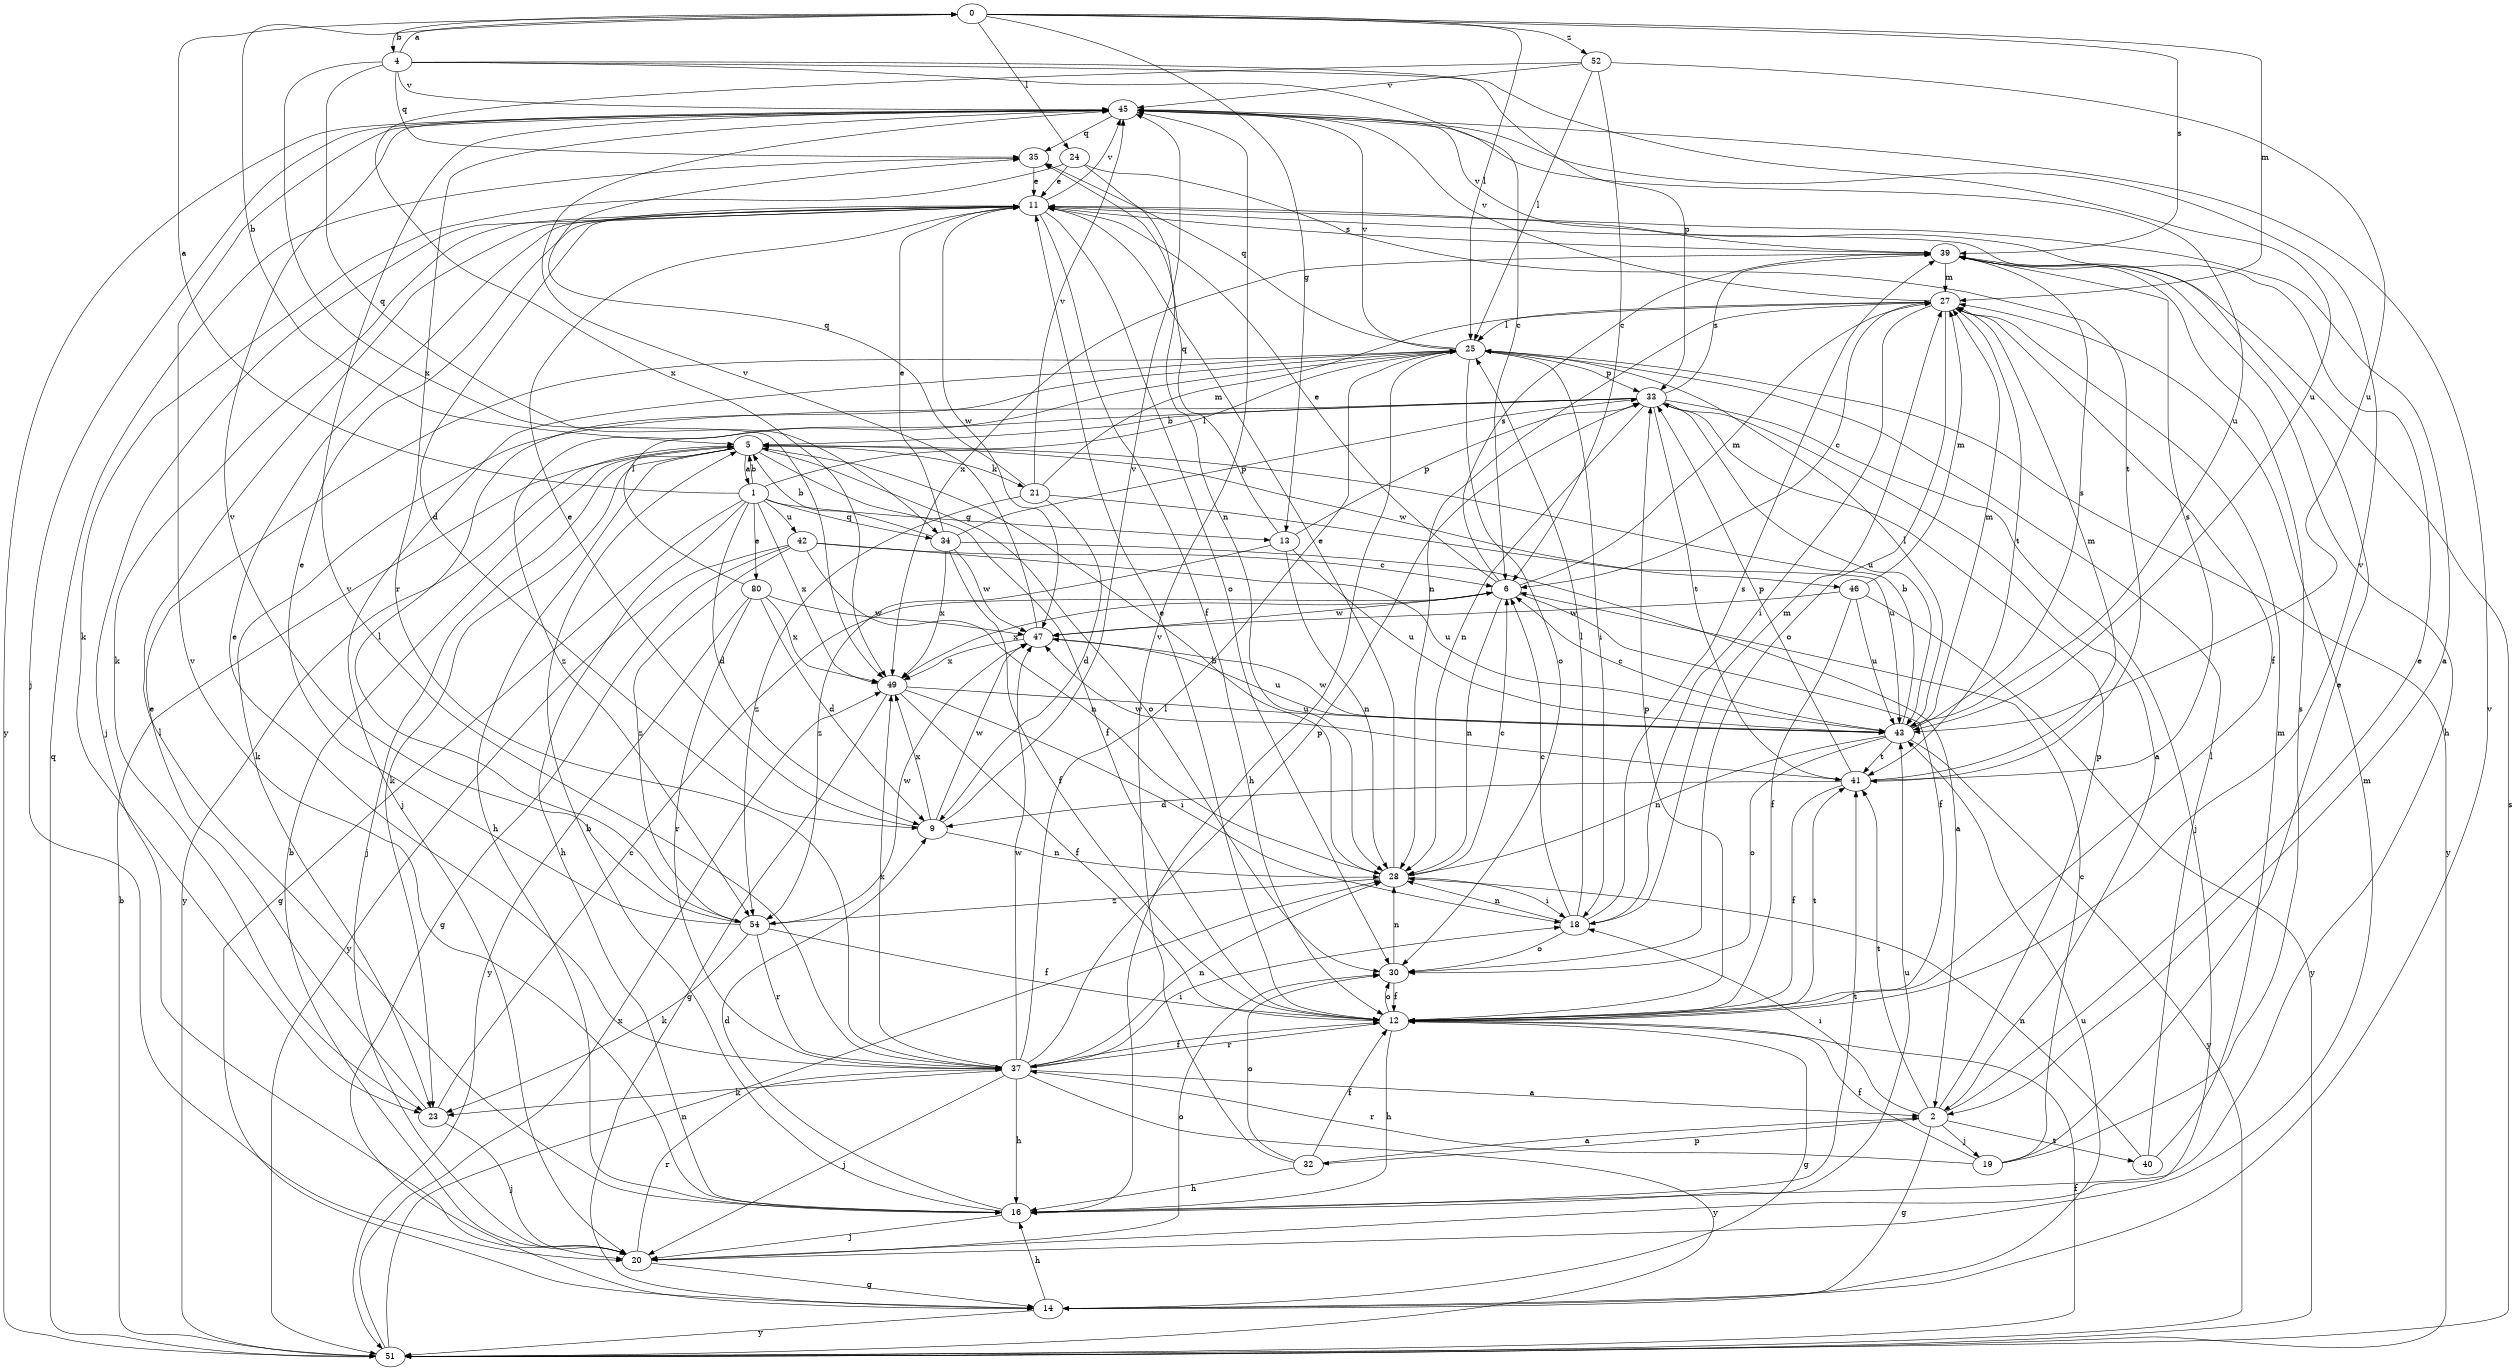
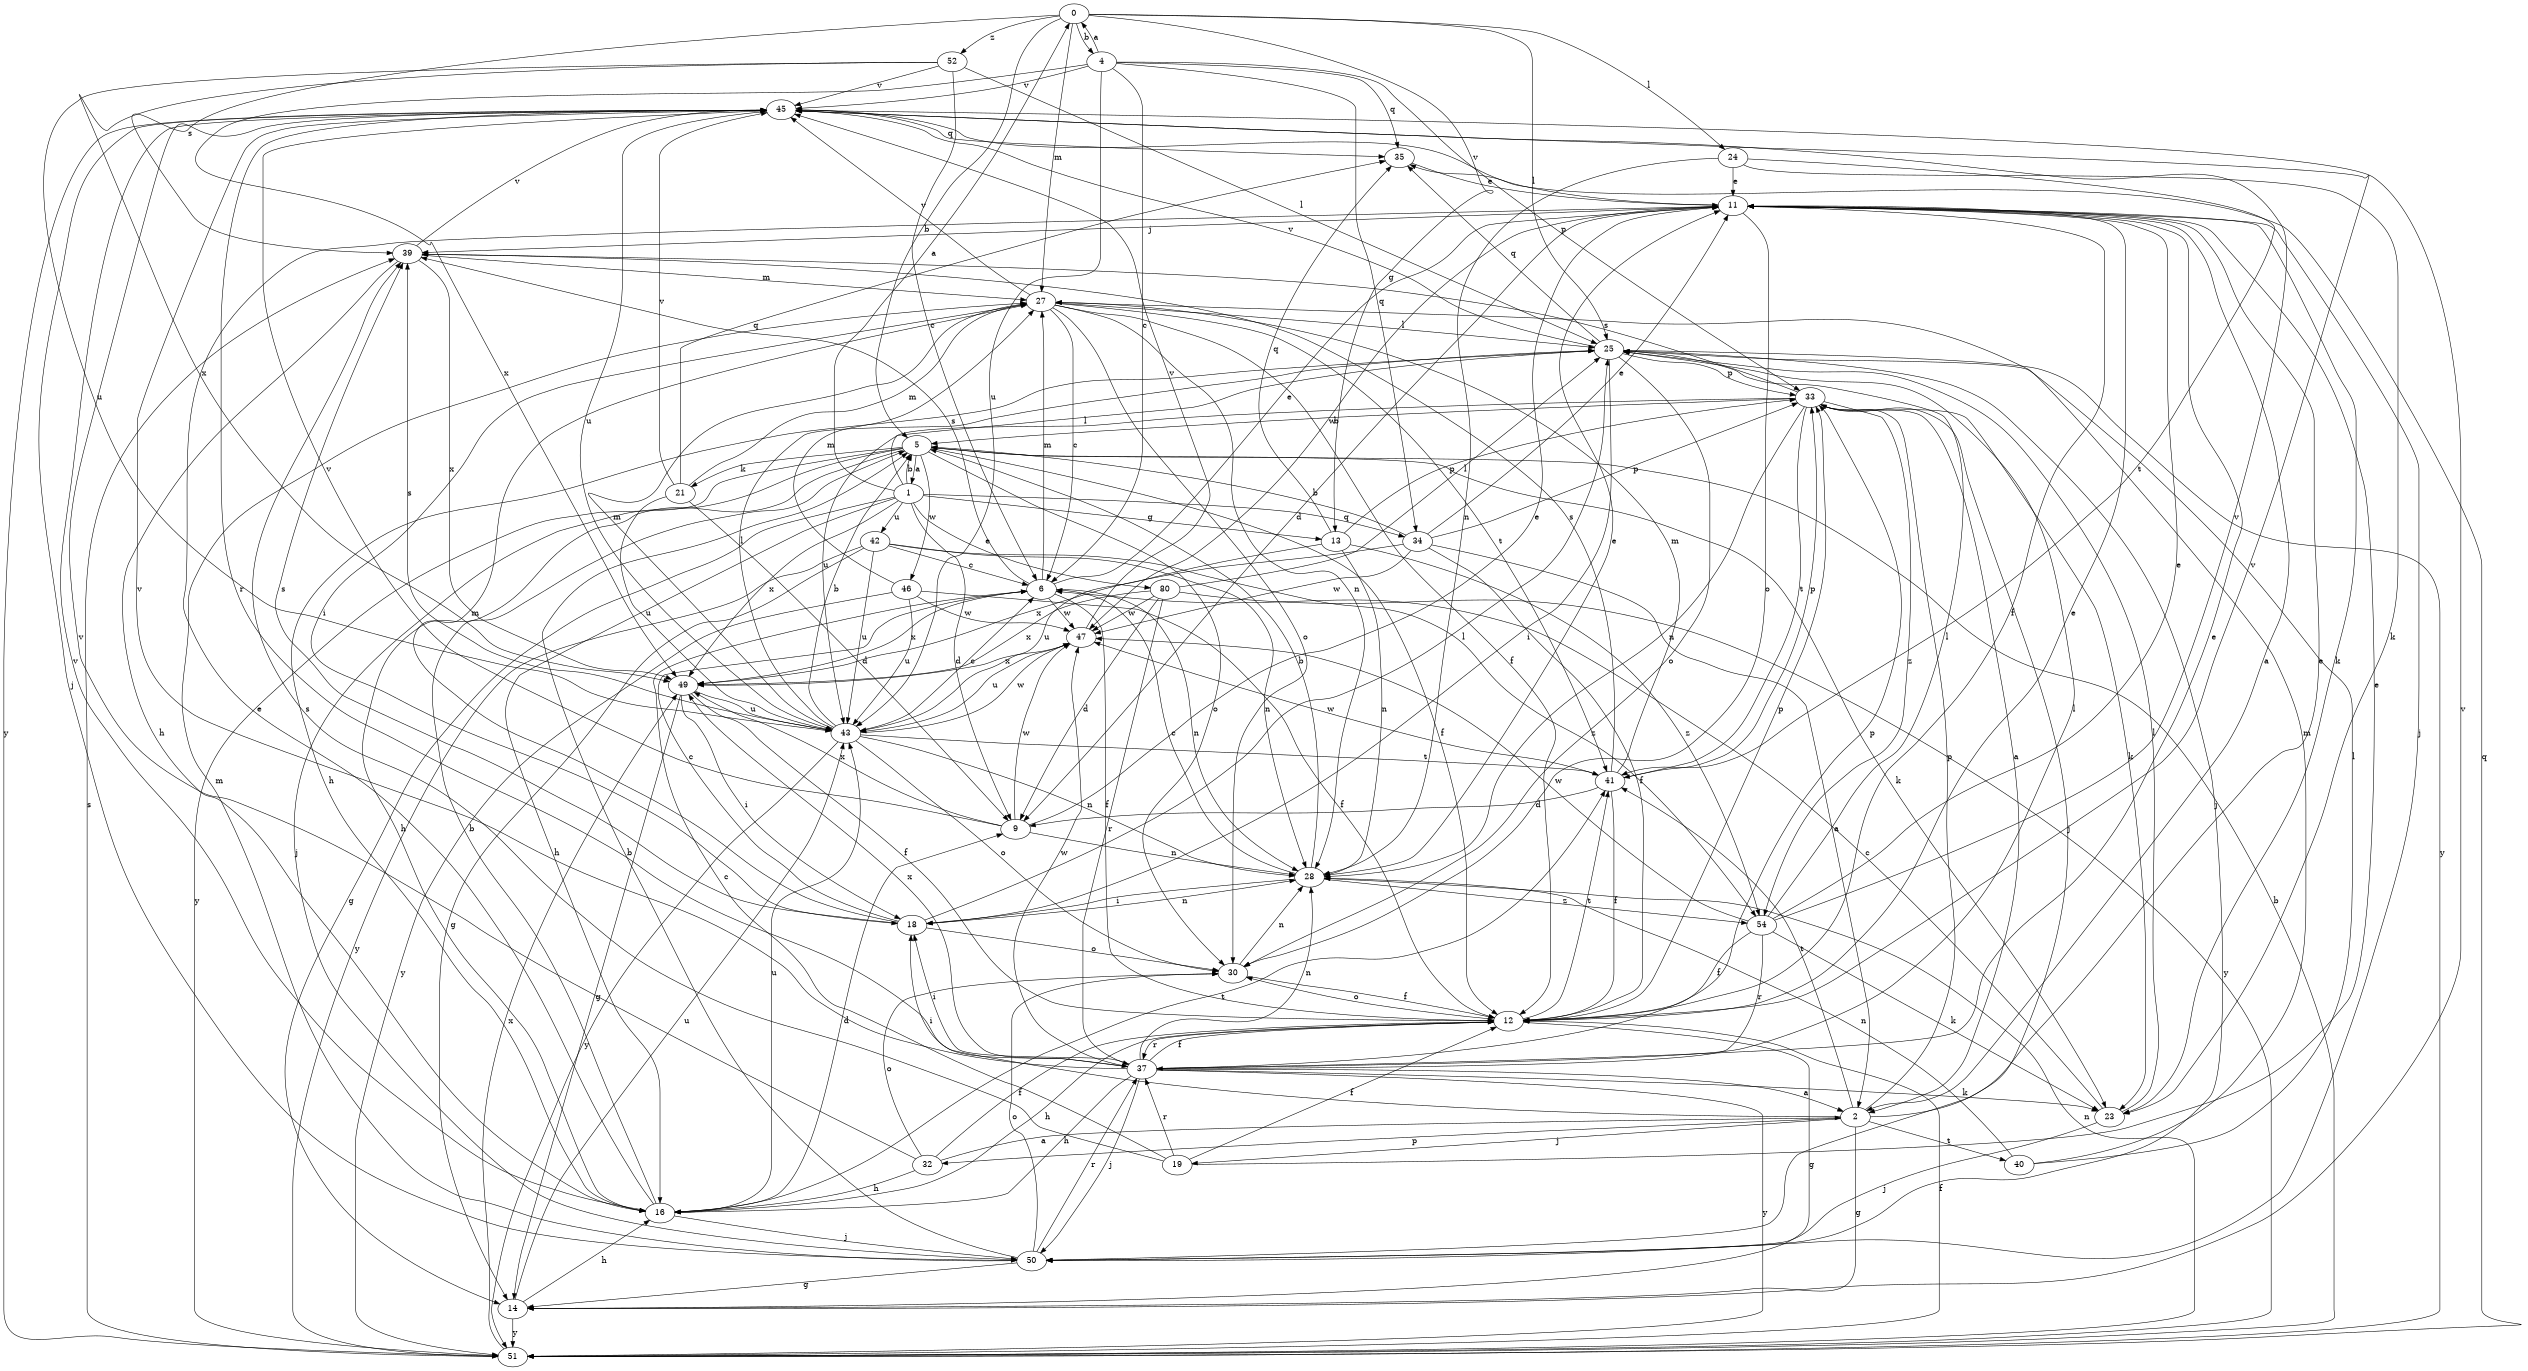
edge "11" -> "39": label "s" -> "j"
edge "21" -> "54": removed, label "z"
node "20": label "20" -> "50"
